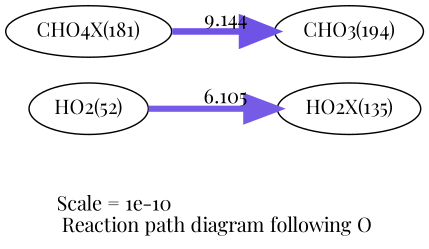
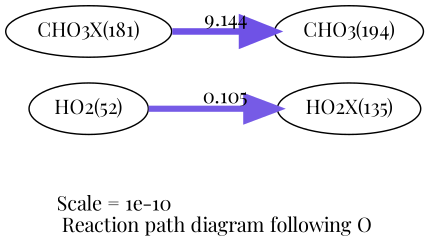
node "CHO4X(181)": label "CHO4X(181)" -> "CHO3X(181)"
edge "HO2(52)" -> "HO2X(135)": label " 6.105" -> " 0.105"
